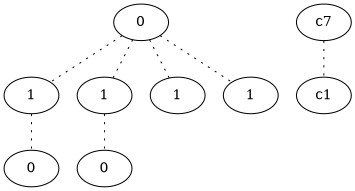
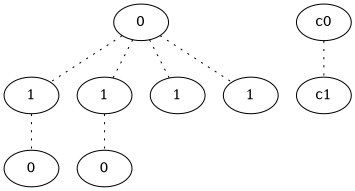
node "c7": label "c7" -> "c0"
